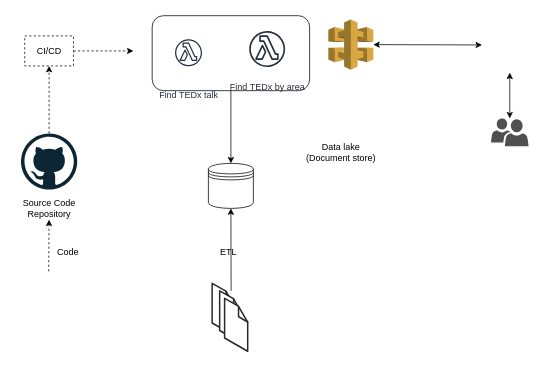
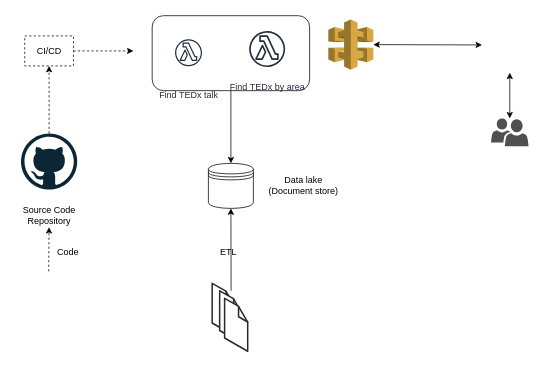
node "Data lake (Document store)": moved (341, 152) -> (304, 186)
node "Source Code Repository": moved (49, 208) -> (49, 216)
